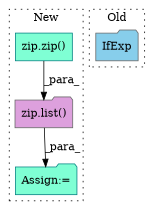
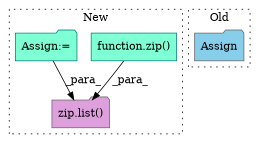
node "zip.zip()": label "zip.zip()" -> "function.zip()"
node "IfExp": label "IfExp" -> "Assign"
edge "zip.list()" -> "Assign:=": reversed
